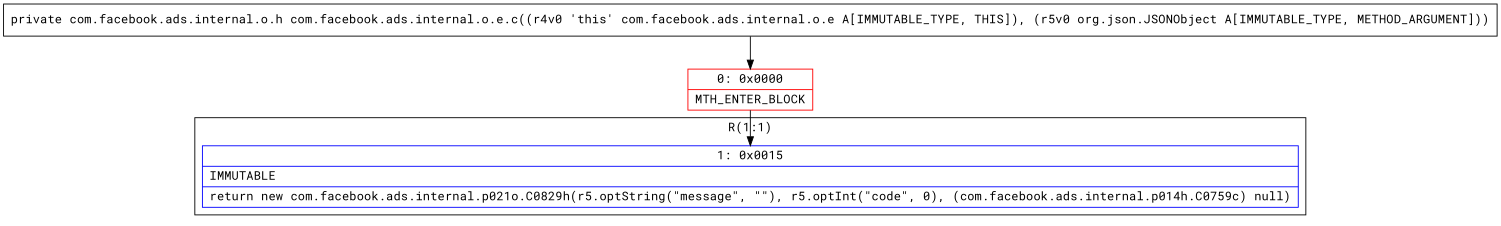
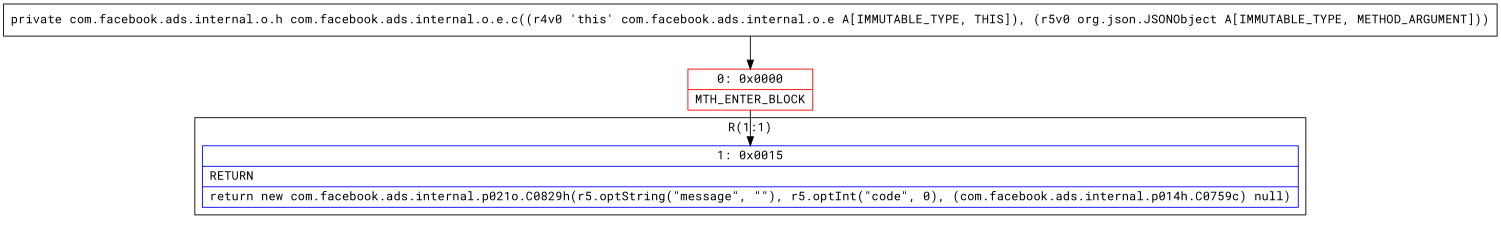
node "1: 0x0015": text "IMMUTABLE" -> "RETURN"
